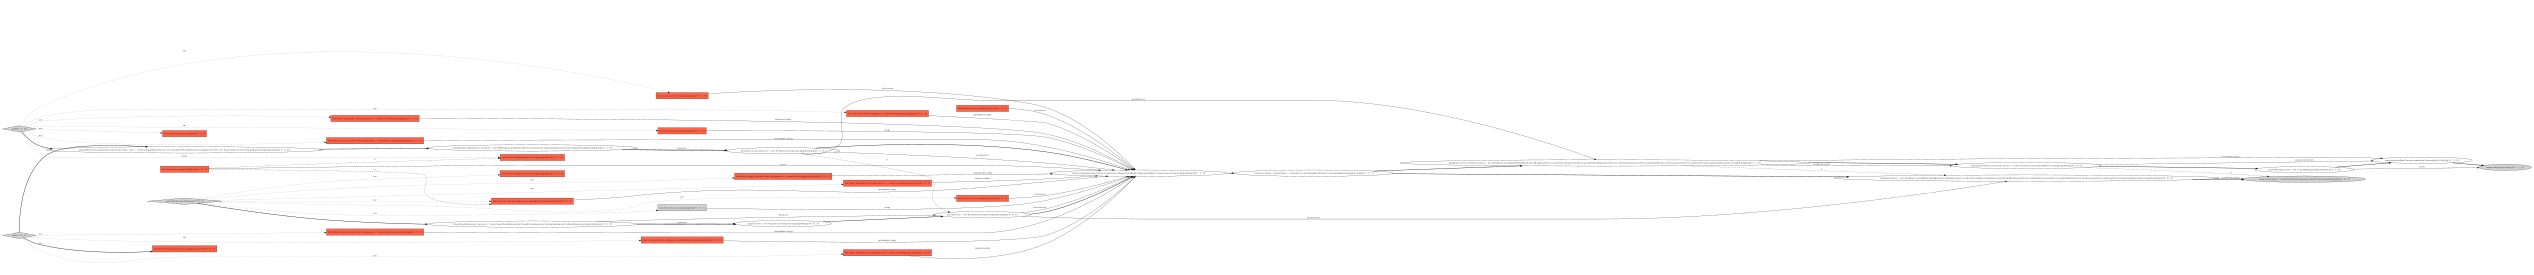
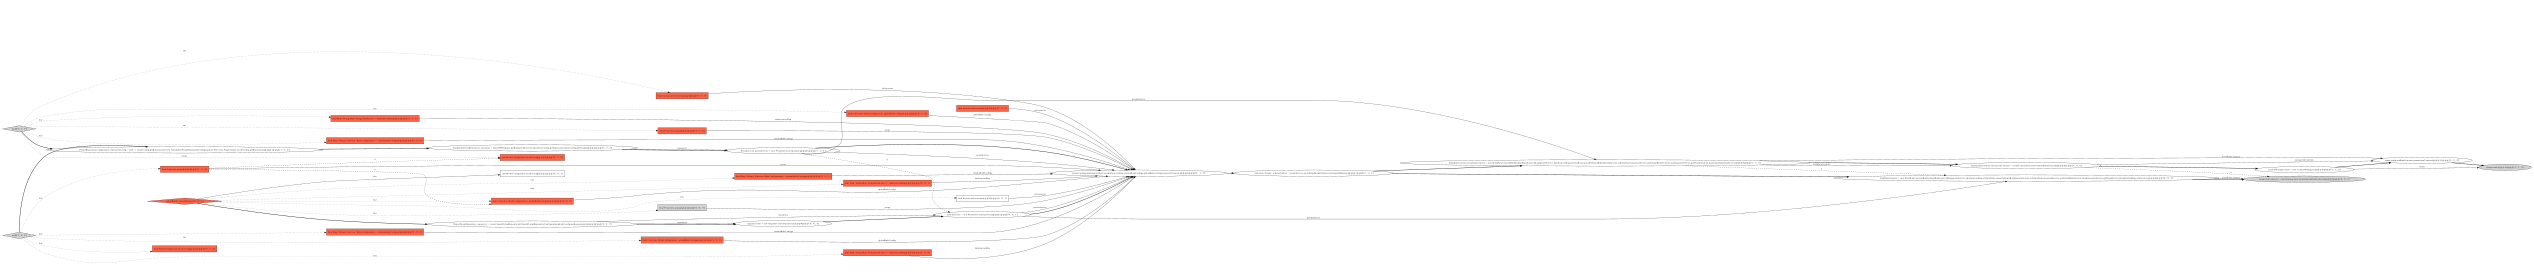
node "final Integer port@@@2@@@['0', '1', '0']": removed
node "final ModeConfiguration modeConfig@@@2@@@['0', '0', '1']": fillcolor tomato -> white
edge "beforeBuildContextManager['0', '0', '1']" -> "final ModeConfiguration modeConfig@@@2@@@['0', '0', '1']": style dotted -> solid
edge "build['1', '0', '0']" -> "final Properties props@@@2@@@['1', '0', '0']": added, label "true"
node "final boolean isOverwrite@@@2@@@['0', '0', '1']": fillcolor tomato -> white
node "beforeBuildContextManager['0', '0', '1']": fillcolor lightgray -> tomato
edge "build['1', '0', '0']" -> "final ModeConfiguration modeConfig@@@2@@@['1', '0', '0']": style bold -> dotted
